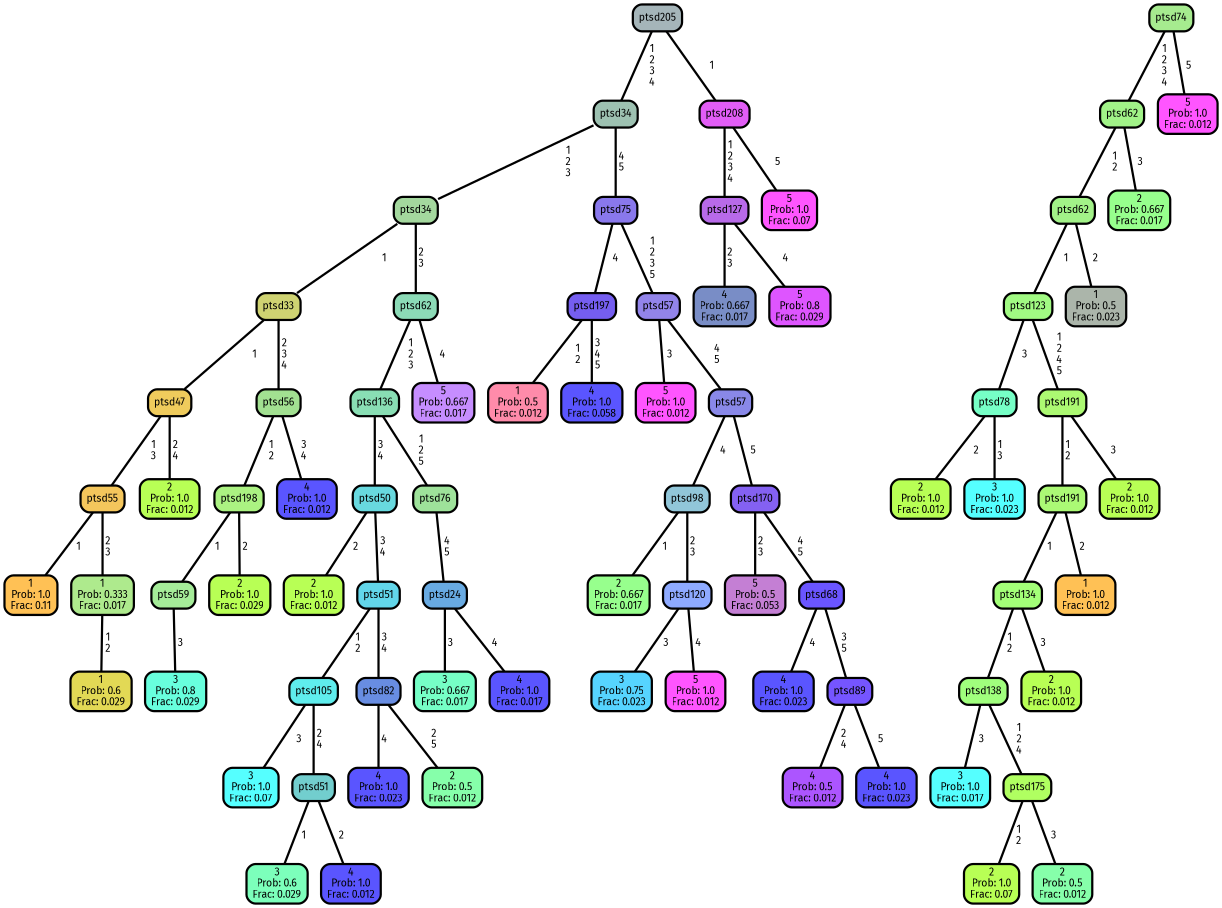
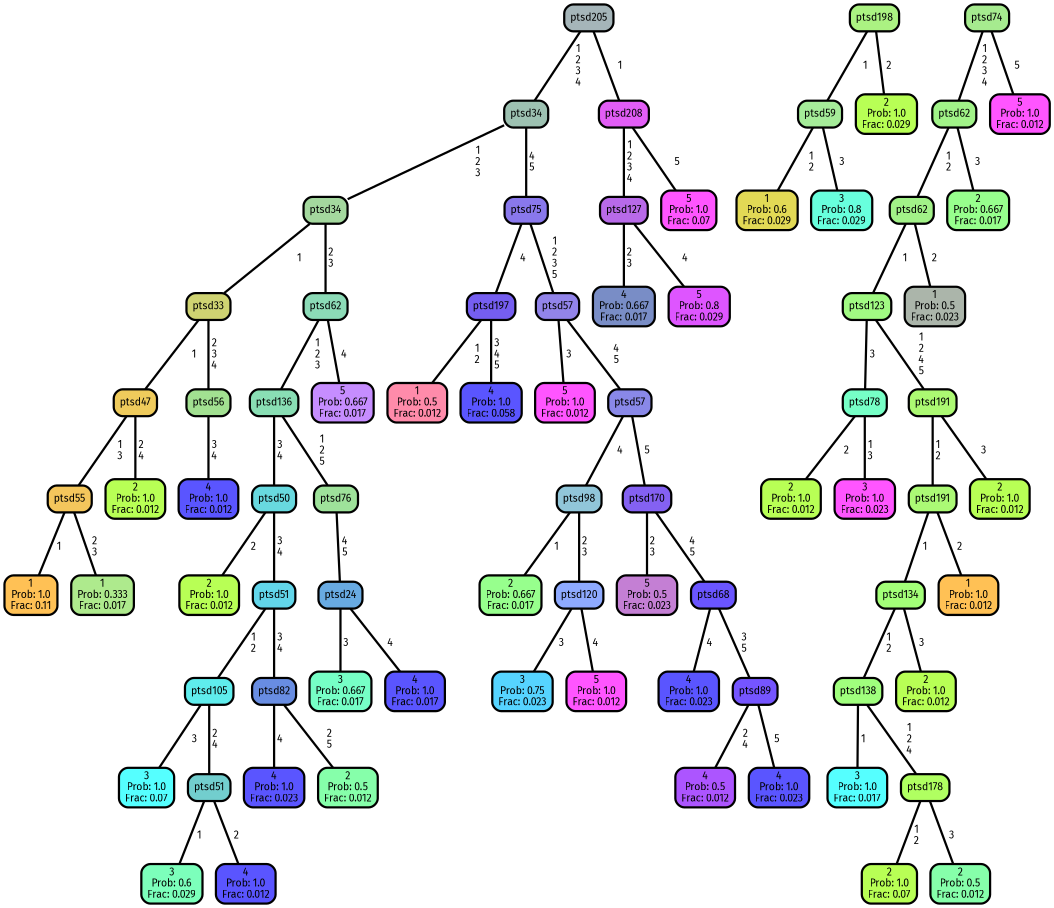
edge "ptsd56" -- "ptsd198": removed, label "1 2"
node "3 Prob: 1.0 Frac: 0.023": fillcolor #55ffff -> #ff55ff
node "5 Prob: 0.5 Frac: 0.053": label "5 Prob: 0.5 Frac: 0.053" -> "5 Prob: 0.5 Frac: 0.023"
edge "1 Prob: 0.333 Frac: 0.017" -- "1 Prob: 0.6 Frac: 0.029": now "ptsd59" -- "1 Prob: 0.6 Frac: 0.029"
edge "ptsd138" -- "3 Prob: 1.0 Frac: 0.017": label " 3" -> " 1"
node "ptsd175": label "ptsd175" -> "ptsd178"
